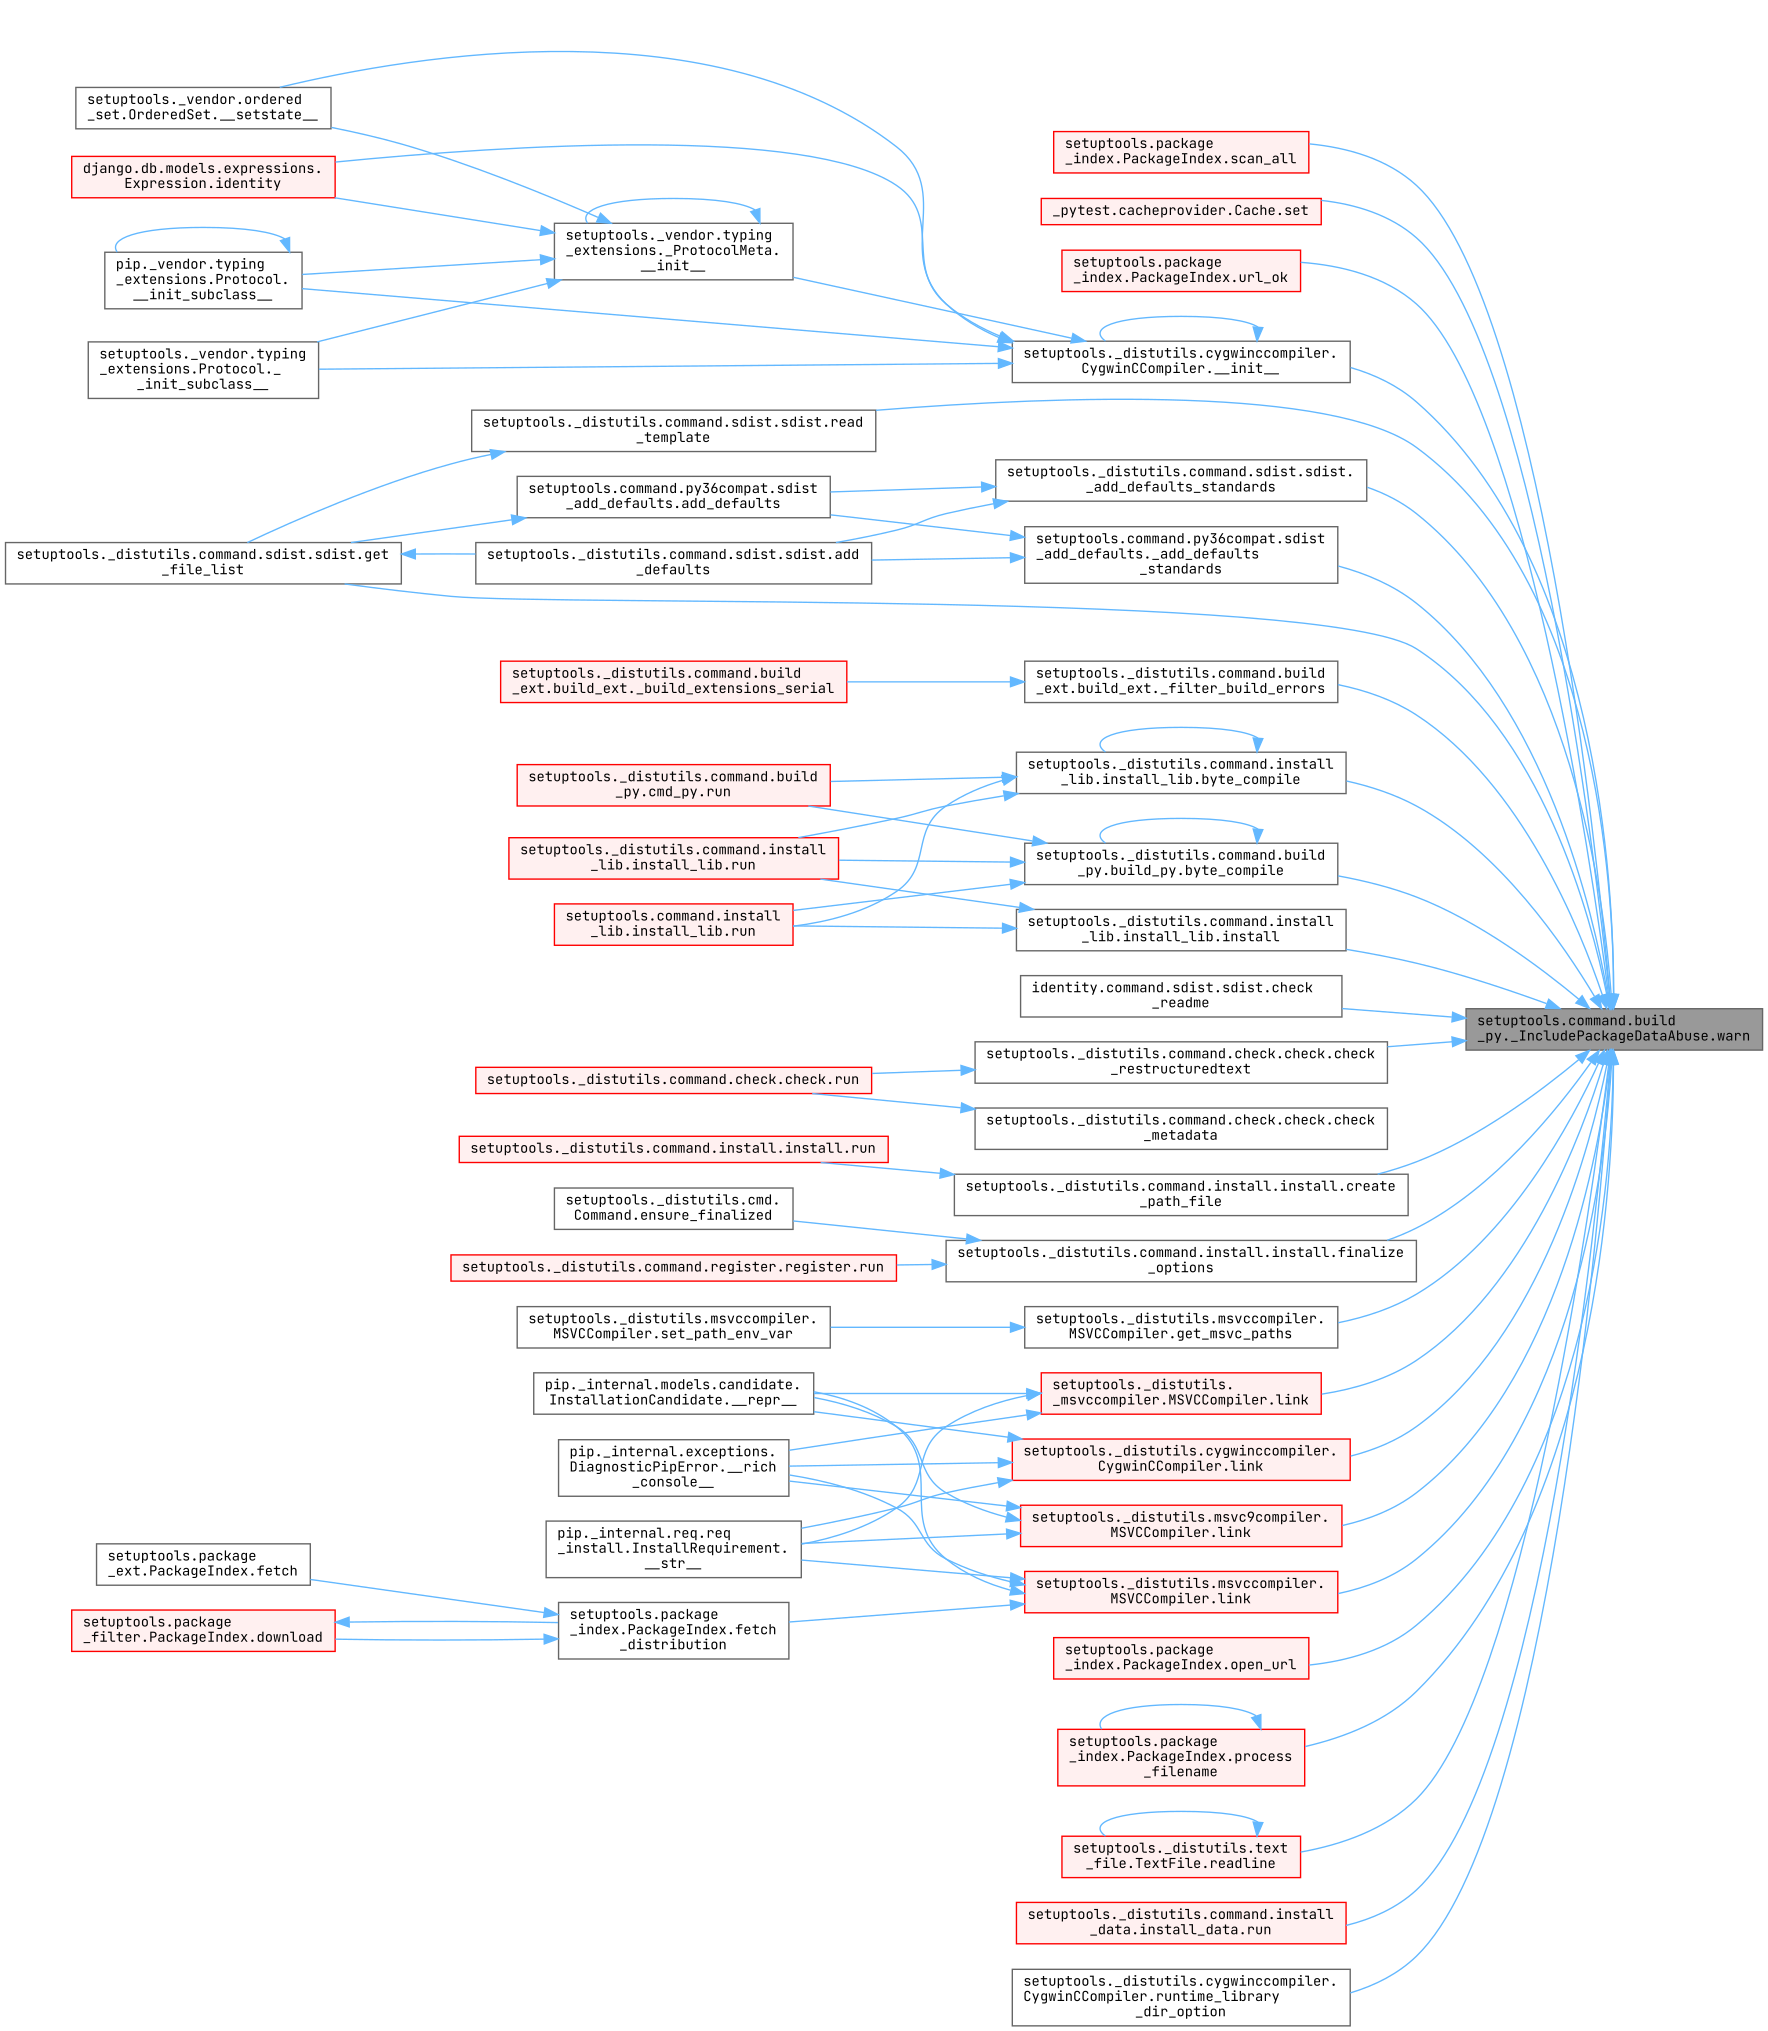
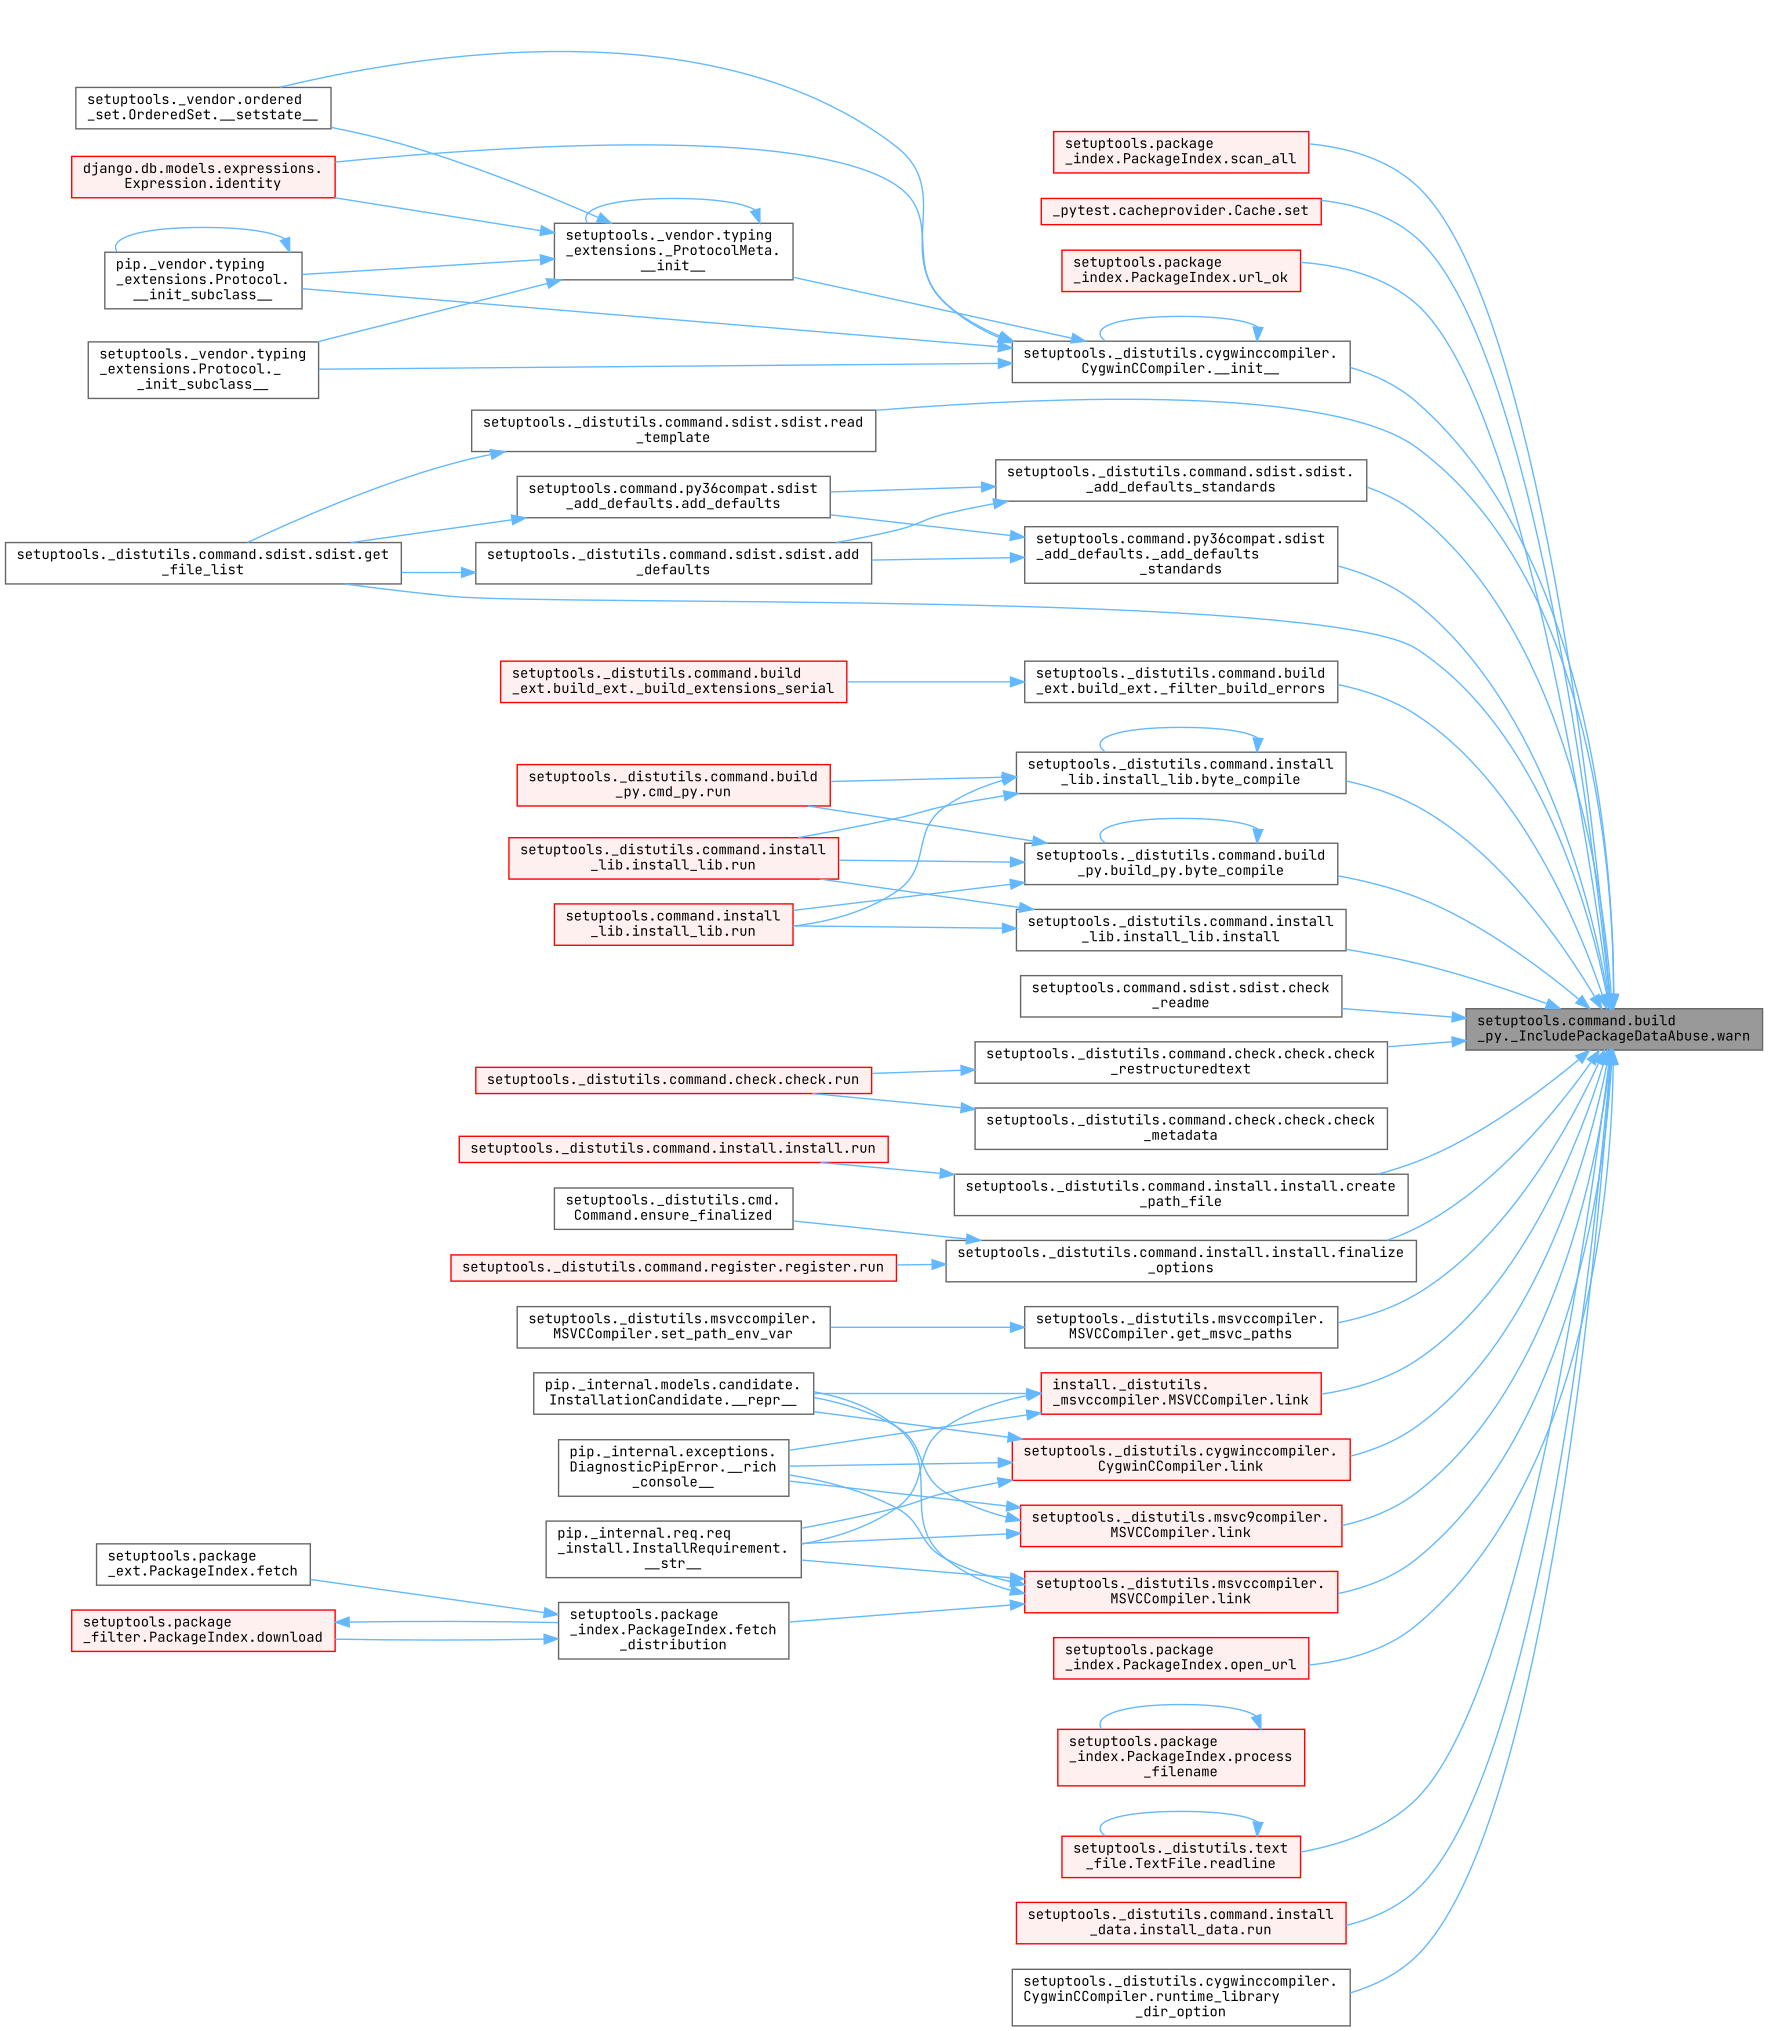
edge "setuptools._distutils.command.sdist.sdist.add _defaults" -> "setuptools._distutils.command.sdist.sdist.get _file_list": reversed
node "identity.command.sdist.sdist.check _readme": label "identity.command.sdist.sdist.check _readme" -> "setuptools.command.sdist.sdist.check _readme"
node "setuptools._distutils. _msvccompiler.MSVCCompiler.link": label "setuptools._distutils. _msvccompiler.MSVCCompiler.link" -> "install._distutils. _msvccompiler.MSVCCompiler.link"
edge "setuptools.package _index.PackageIndex.process _filename" -> "setuptools.command.build _py._IncludePackageDataAbuse.warn": removed
